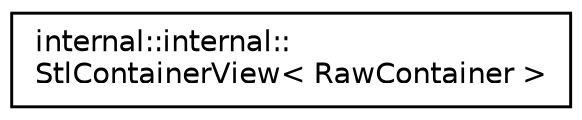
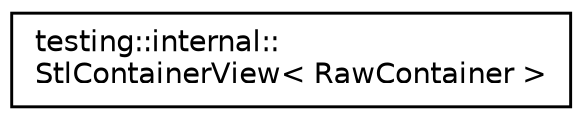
node "internal::internal:: StlContainerView< RawContainer >": label "internal::internal:: StlContainerView< RawContainer >" -> "testing::internal:: StlContainerView< RawContainer >"
